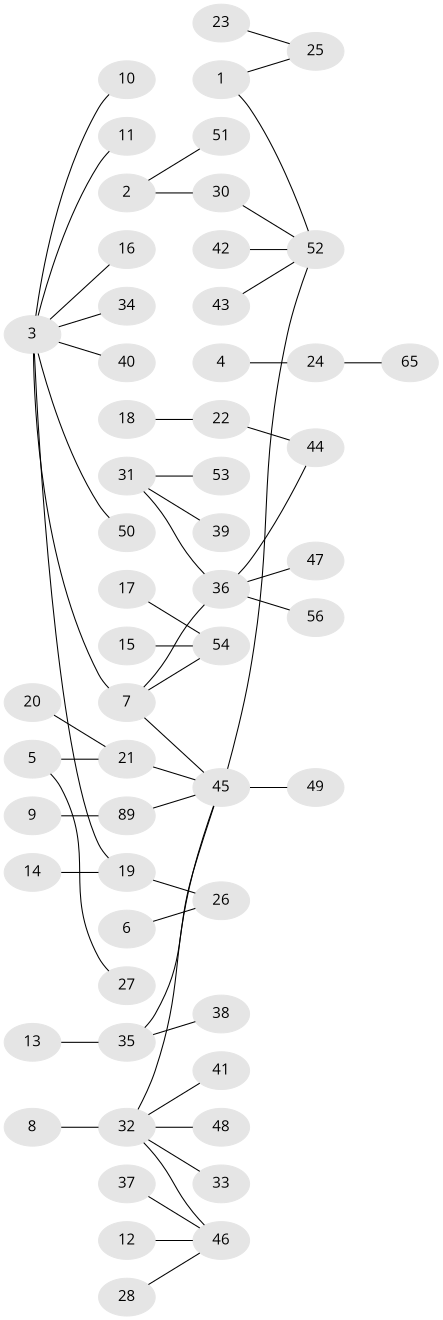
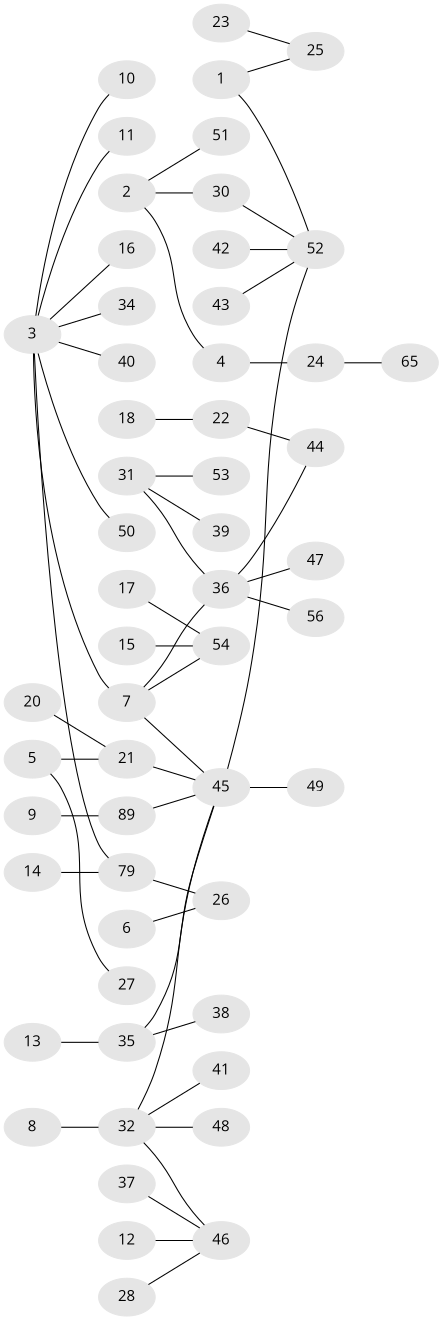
edge "2" -- "4": added
node "19": label "19" -> "79"
node "33": removed
